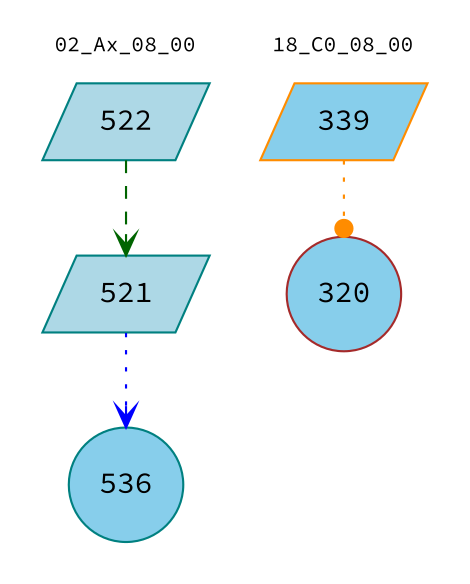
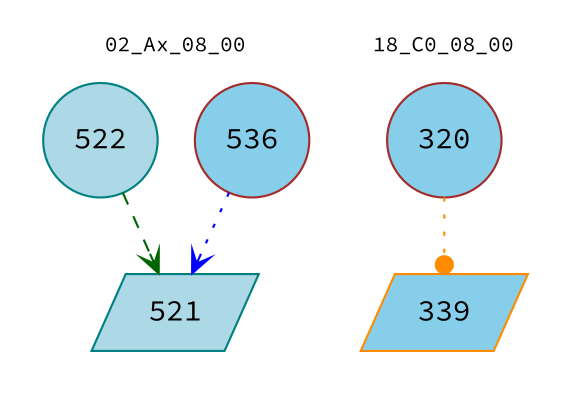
node "522": shape parallelogram -> circle
edge "339" -> "320": reversed
edge "521" -> "536": reversed
node "536": color teal -> brown
